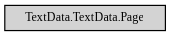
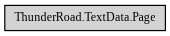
node "TextData.TextData.Page": label "TextData.TextData.Page" -> "ThunderRoad.TextData.Page"
